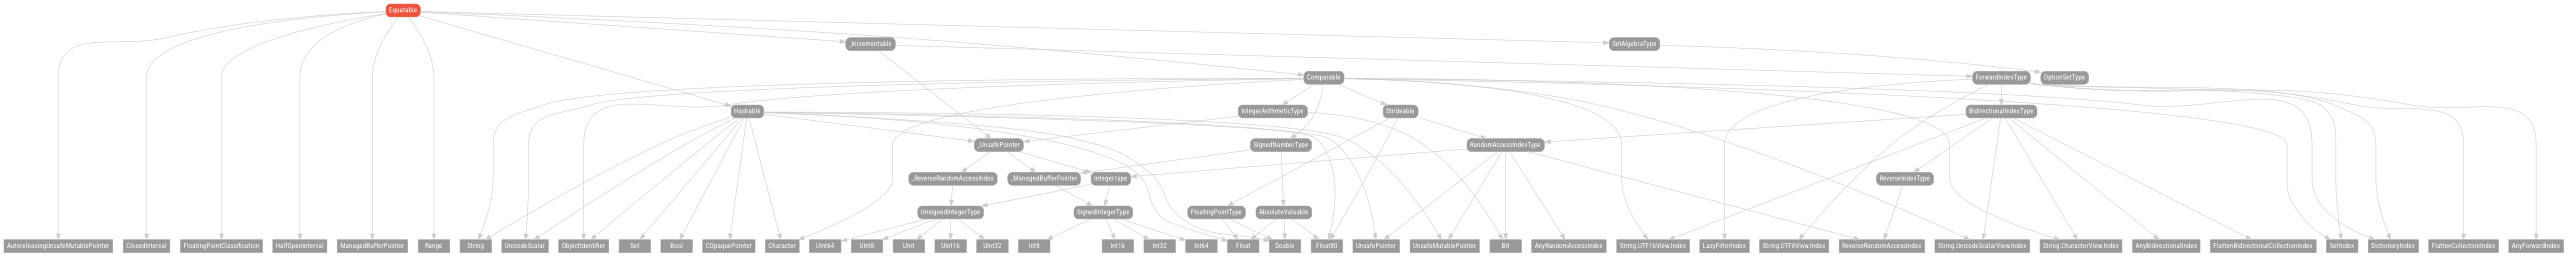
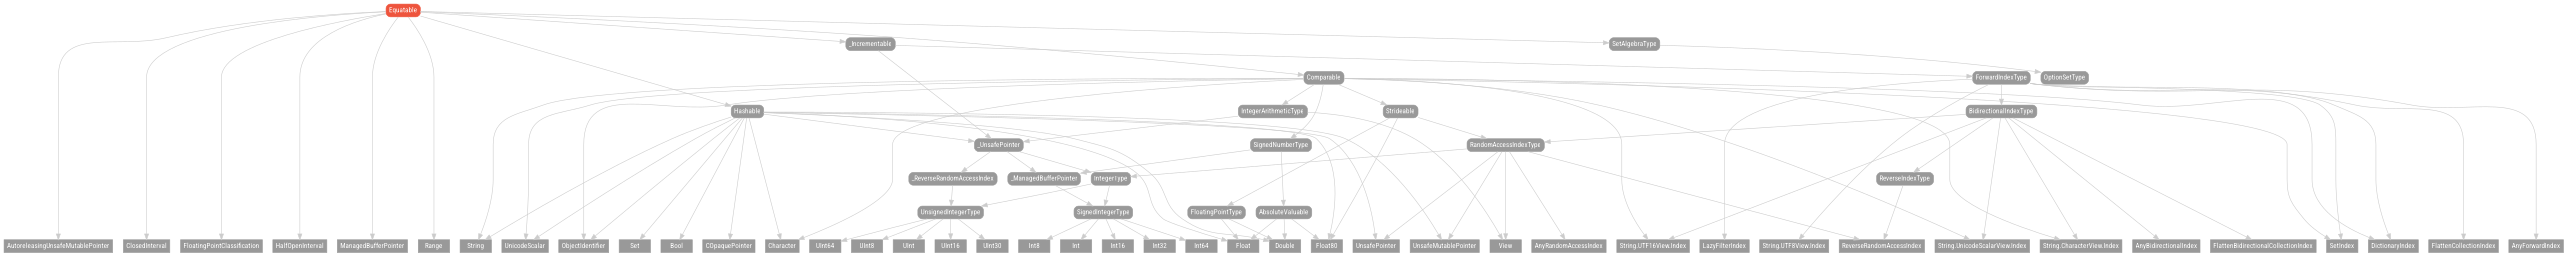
node "UInt32": label "UInt32" -> "UInt30"
node "Int": added
node "Bit": label "Bit" -> "View"
